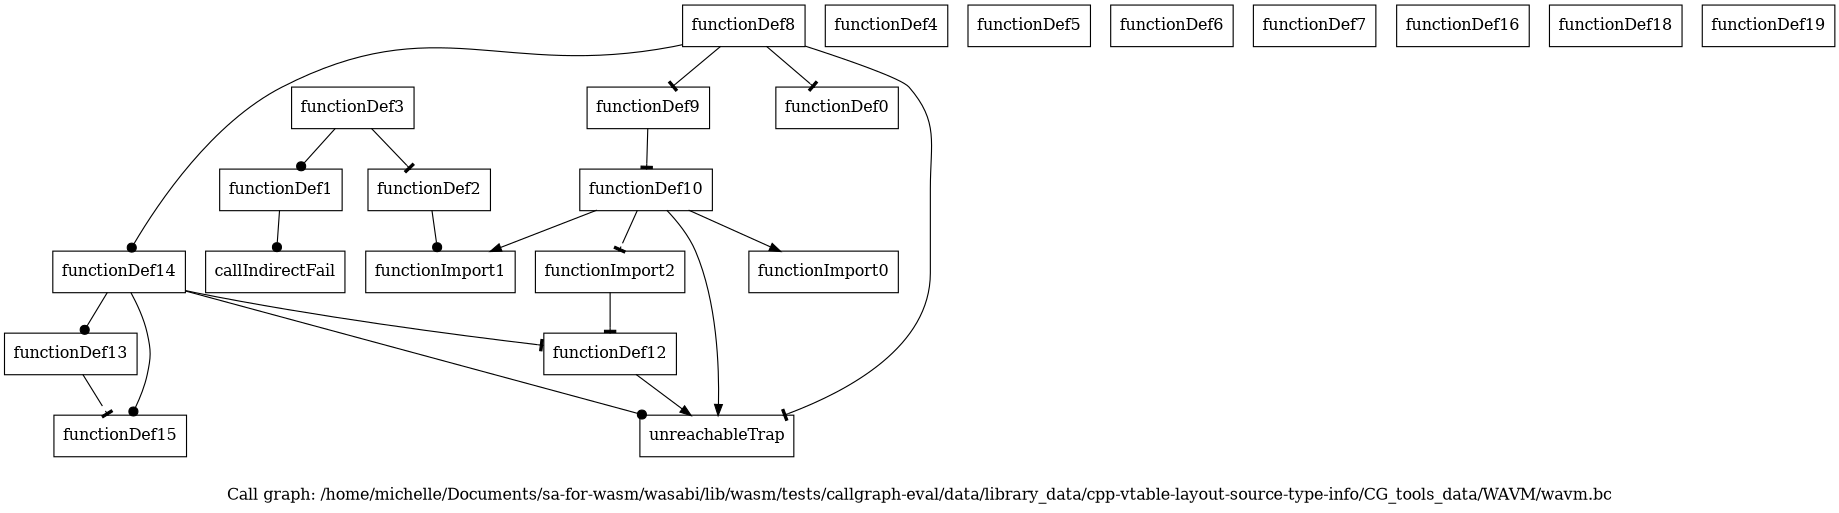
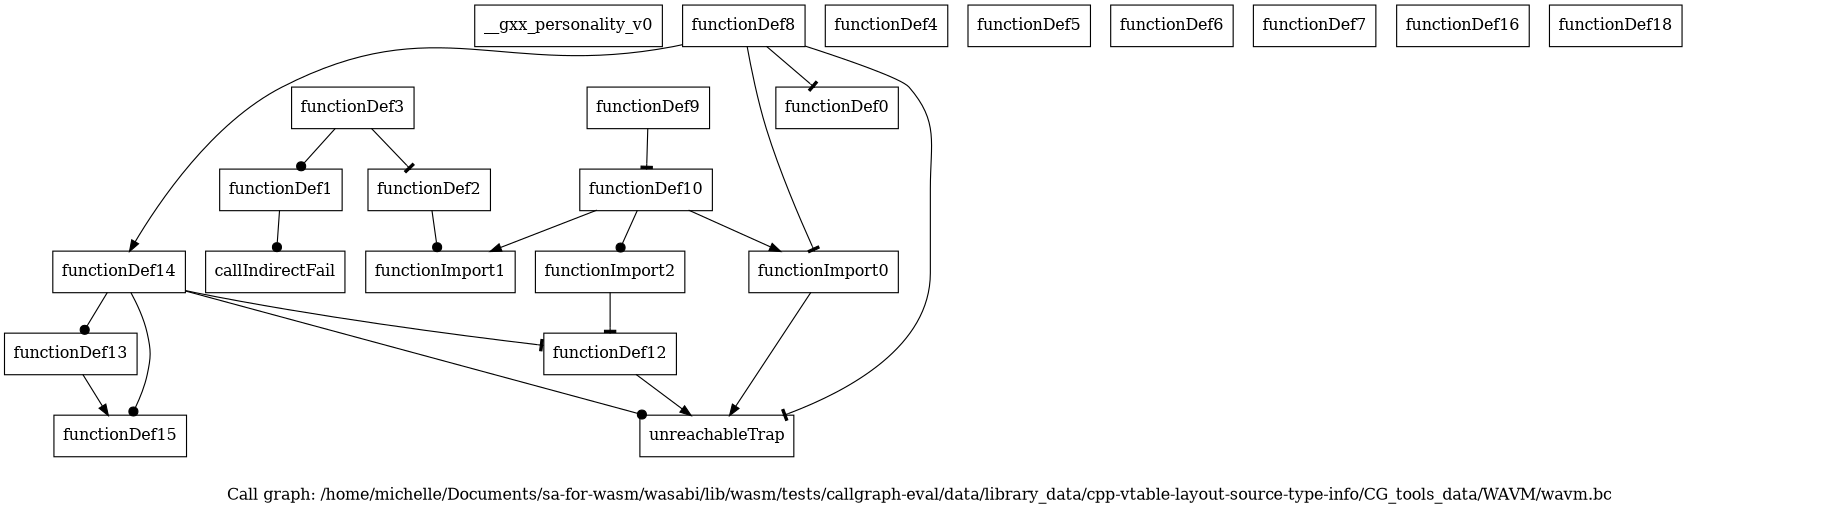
node "__gxx_personality_v0": added
node "functionDef19": removed
edge "functionDef8" -> "functionDef14": arrowhead dot -> normal
edge "functionDef8" -> "functionDef9": now "functionDef8" -> "functionImport0"
edge "functionDef10" -> "functionImport2": arrowhead tee -> dot
edge "functionDef10" -> "unreachableTrap": now "functionImport0" -> "unreachableTrap"
edge "functionDef13" -> "functionDef15": arrowhead tee -> normal
